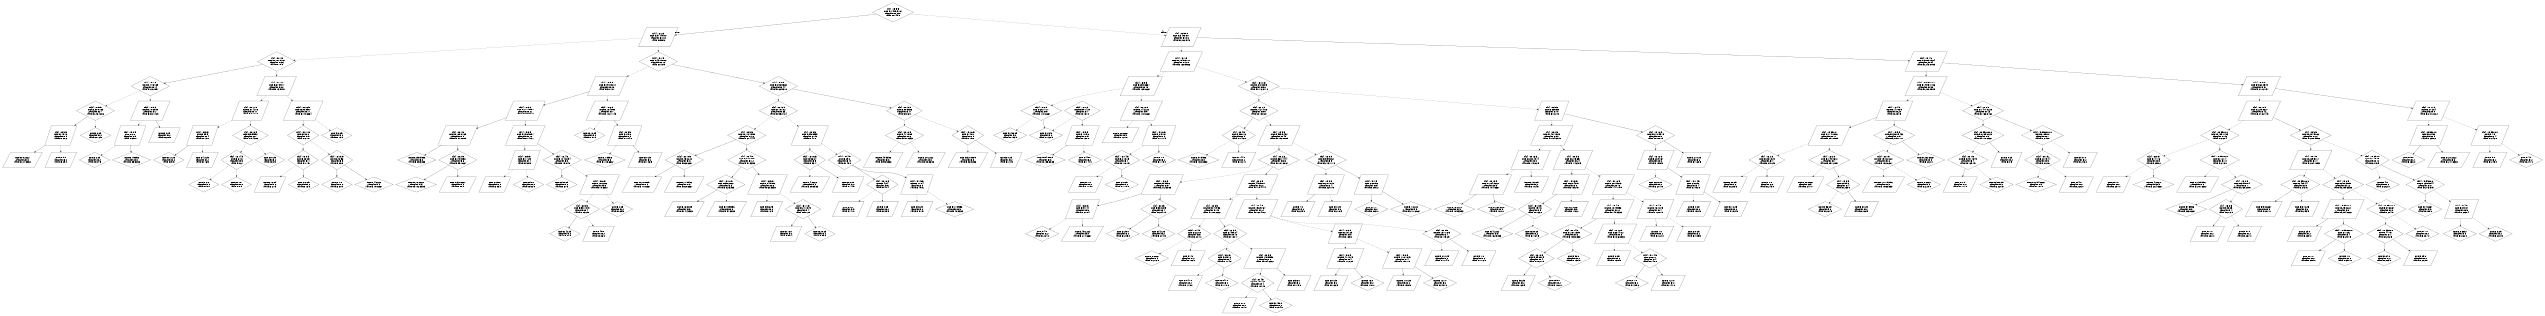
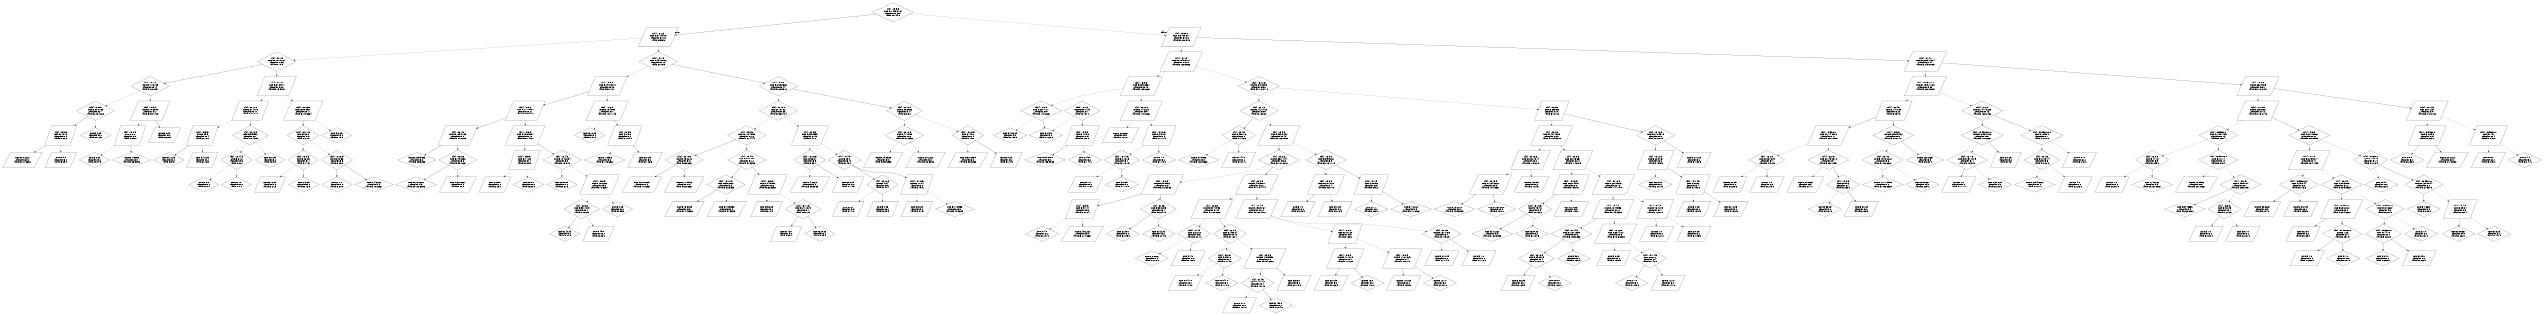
node "mse = 1177.5556 samples = 3 value = 156.3333": shape parallelogram -> diamond
node "mse = 6.25 samples = 2 value = 280.5": label "mse = 6.25 samples = 2 value = 280.5" -> "mse = 6.25 samples = 2 value = 480.5"
